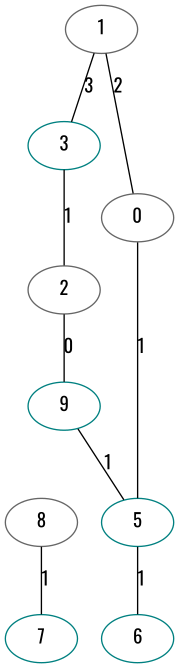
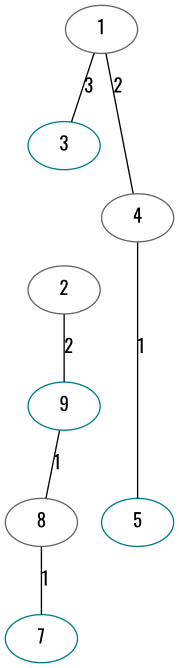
edge "3" -- "2": removed, label "1"
node "0": label "0" -> "4"
edge "2" -- "9": label "0" -> "2"
edge "9" -- "5": now "9" -- "8"
node "6": removed
